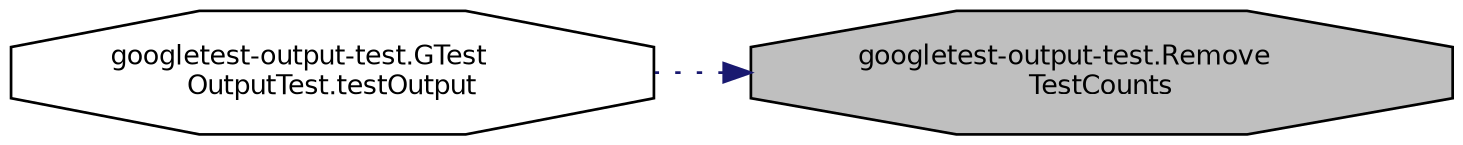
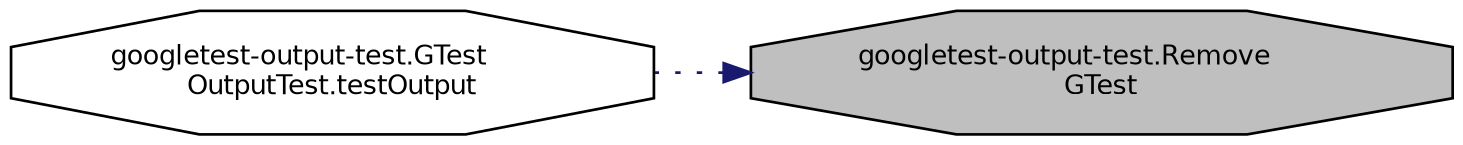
node "googletest-output-test.Remove TestCounts": label "googletest-output-test.Remove TestCounts" -> "googletest-output-test.Remove GTest"
